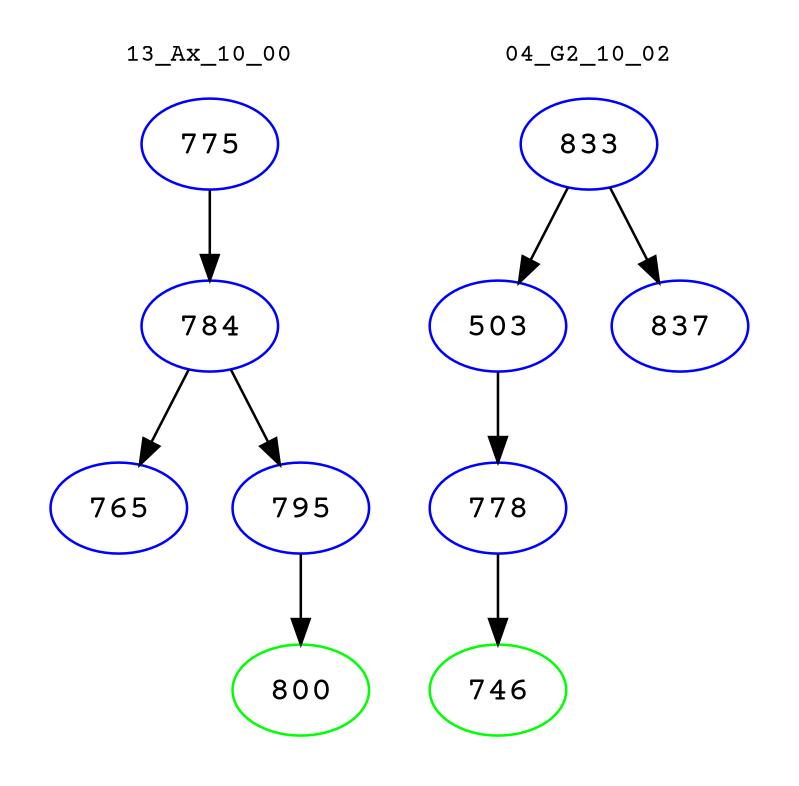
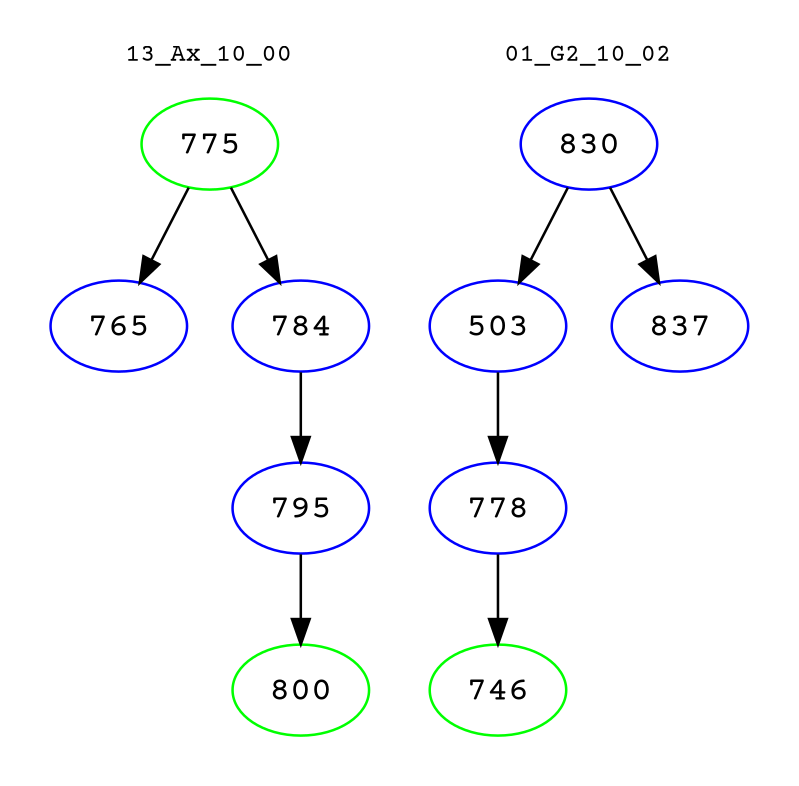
cluster "04_G2_10_02": label "04_G2_10_02" -> "01_G2_10_02"
node "775": color blue -> green
node "833": label "833" -> "830"
edge "784" -> "765": now "775" -> "765"
